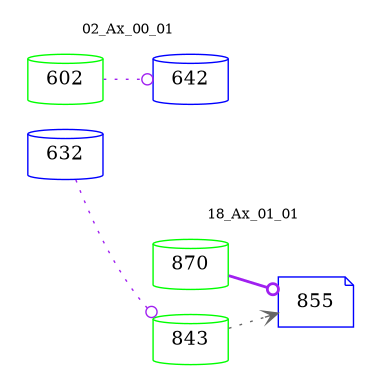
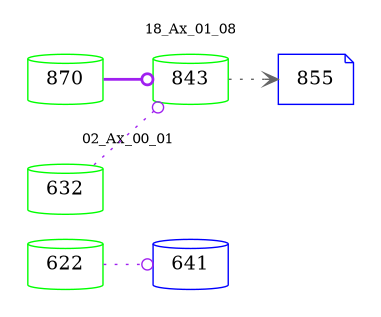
node "602": label "602" -> "622"
node "642": label "642" -> "641"
node "632": color blue -> green
cluster "18_Ax_01_01": label "18_Ax_01_01" -> "18_Ax_01_08"
edge "870" -> "855": now "870" -> "843"
